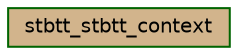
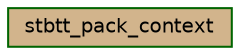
node "stbtt_stbtt_context": label "stbtt_stbtt_context" -> "stbtt_pack_context"
